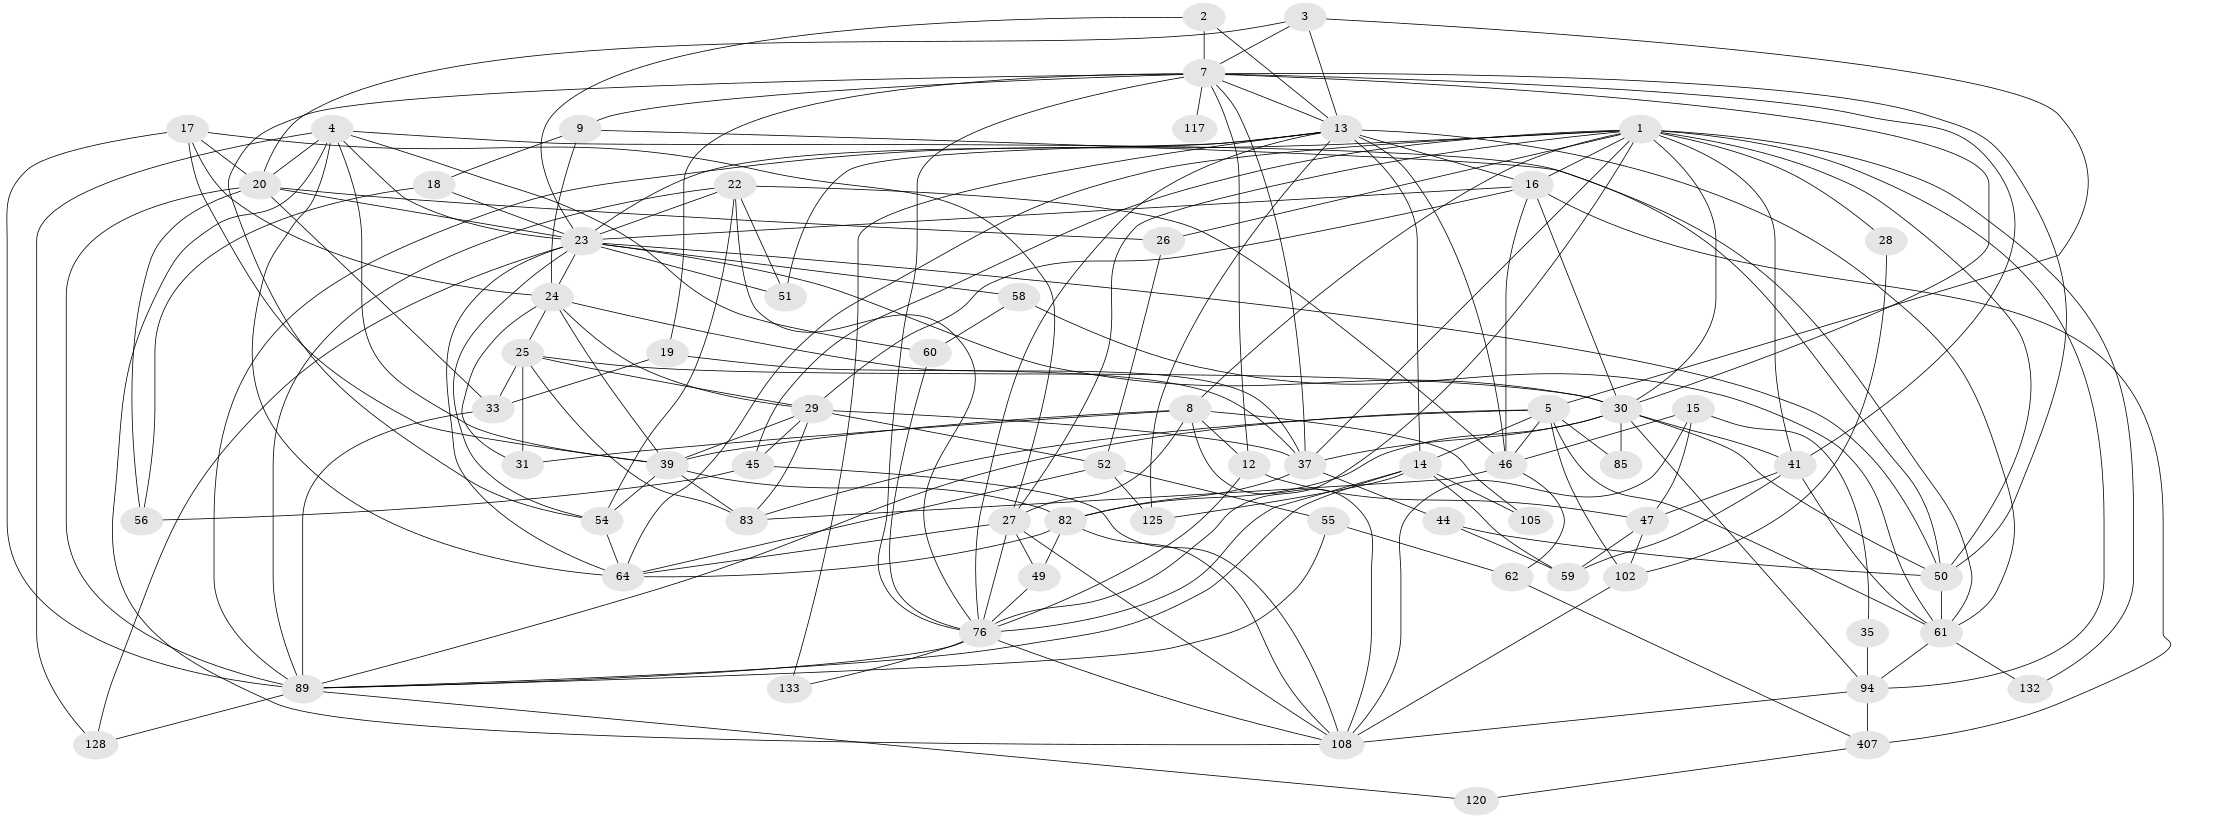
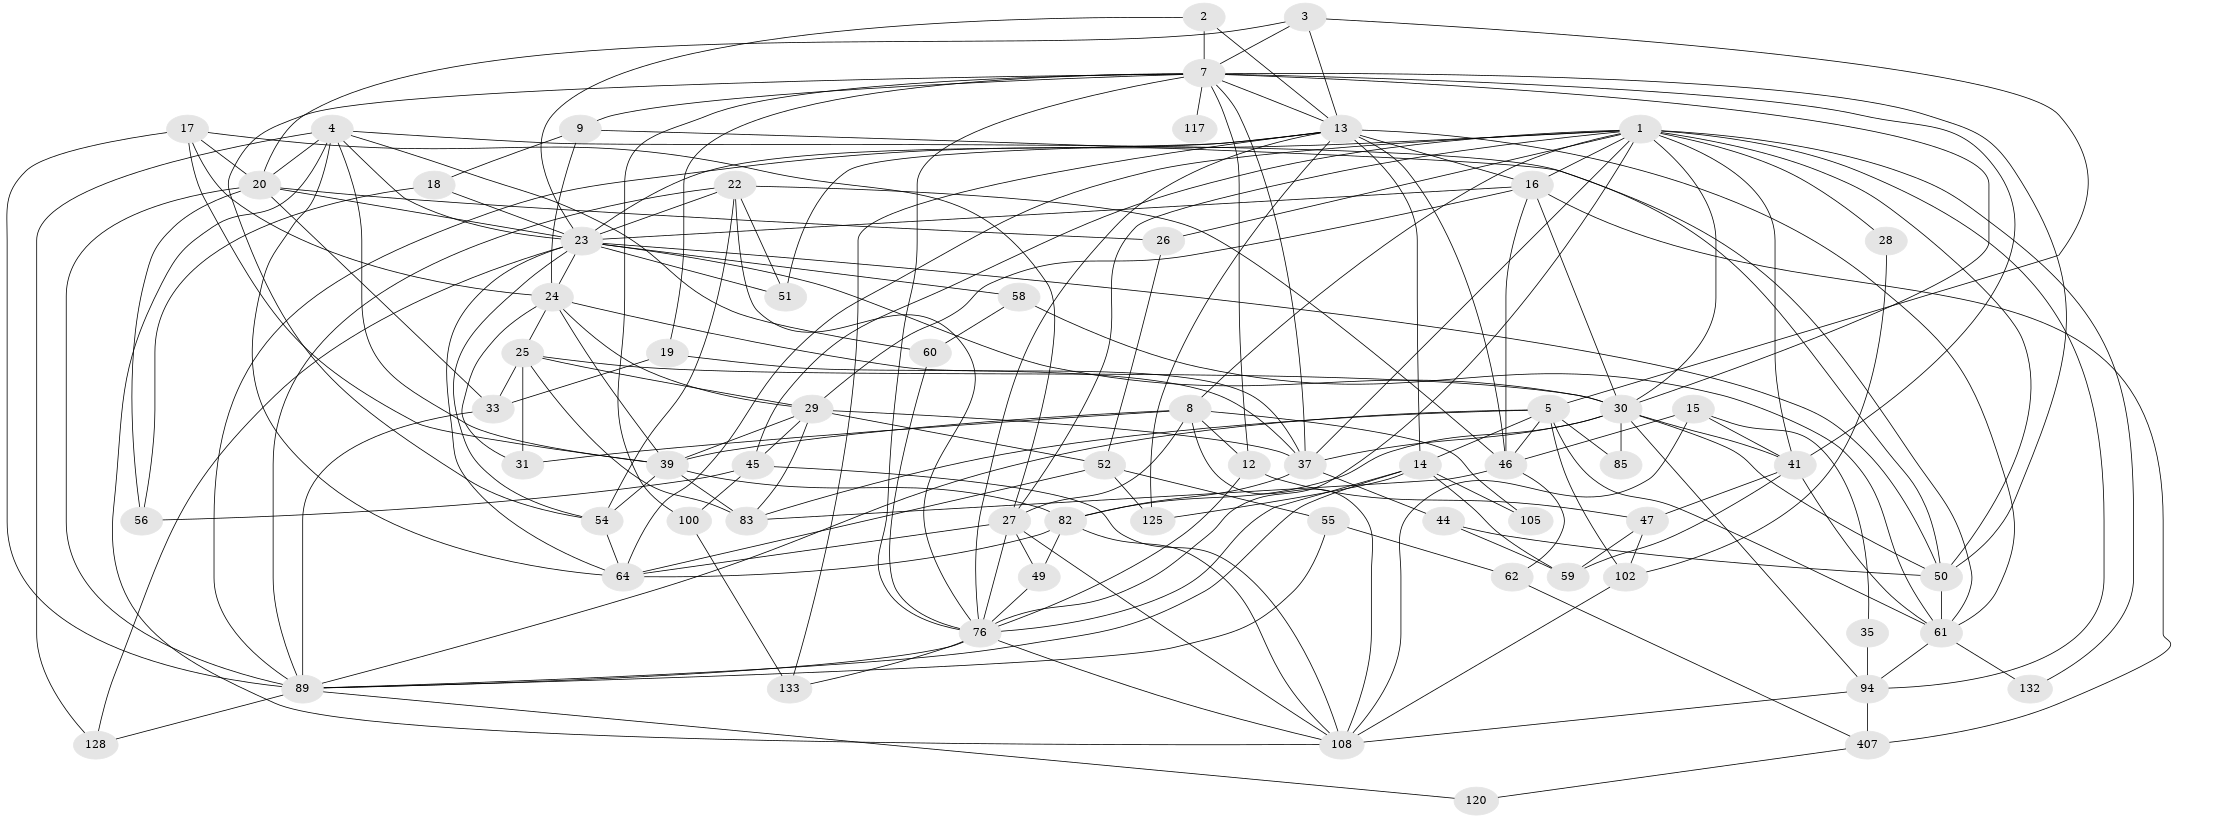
edge "15" -- "47": now "15" -- "41"
node "100": added
